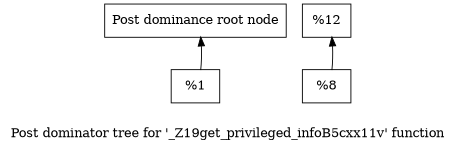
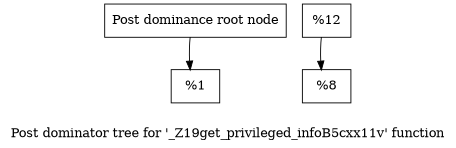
edge "%1" -> "Post dominance root node": reversed
edge "%8" -> "%12": reversed
